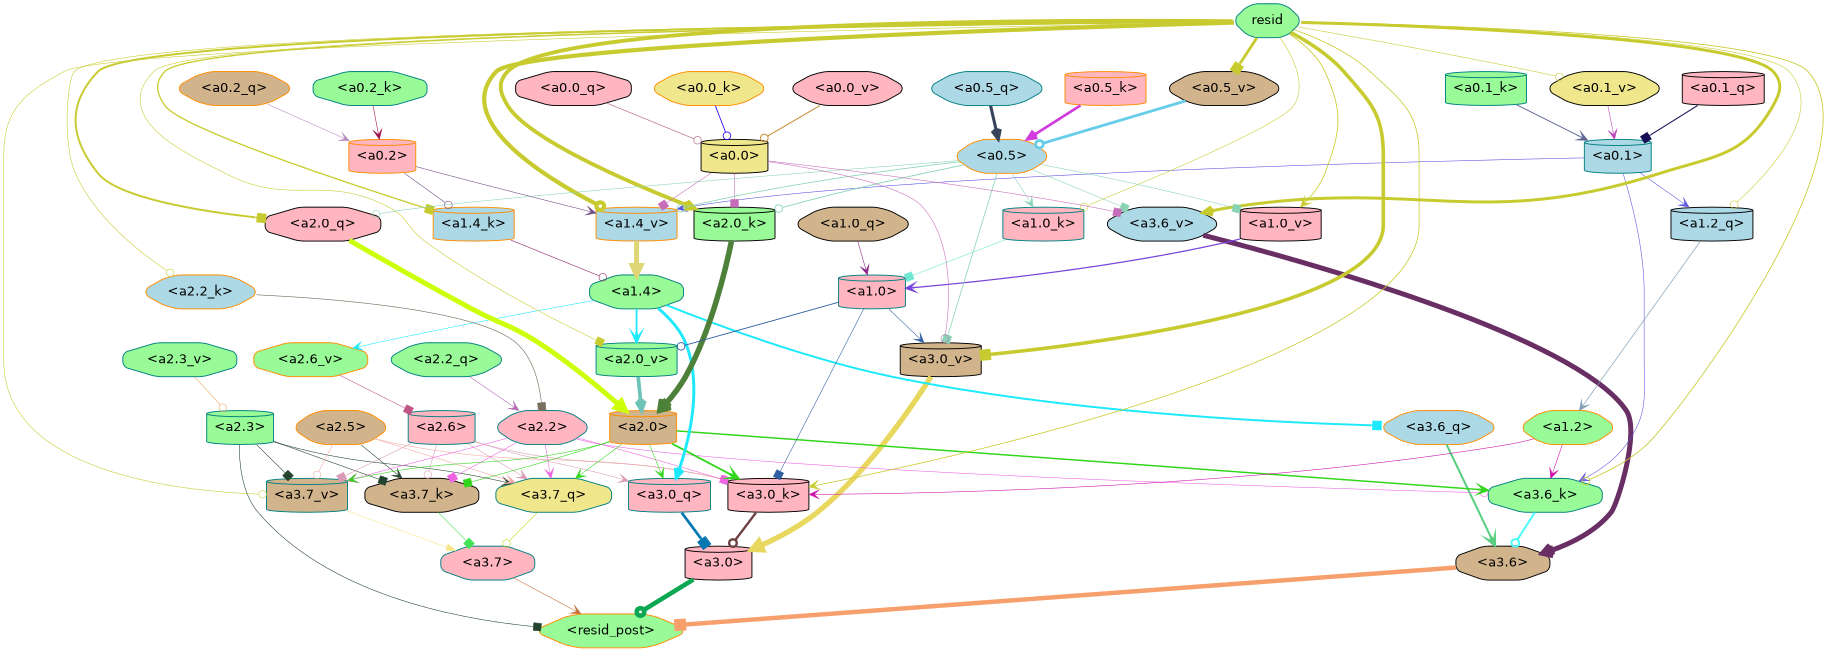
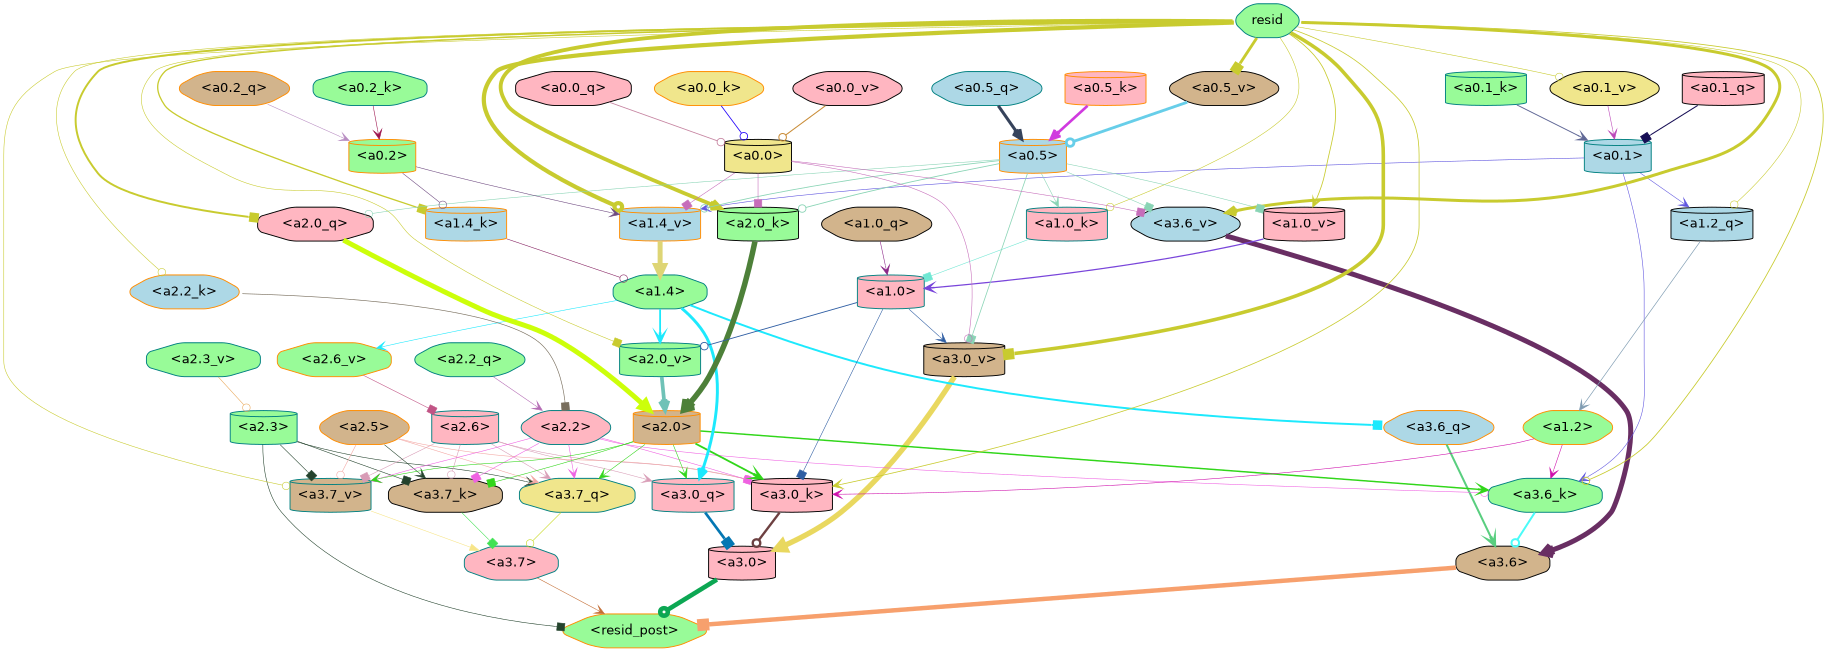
node "<a0.2>": fillcolor lightpink -> palegreen
node "<a0.5>": shape hexagon -> cylinder
